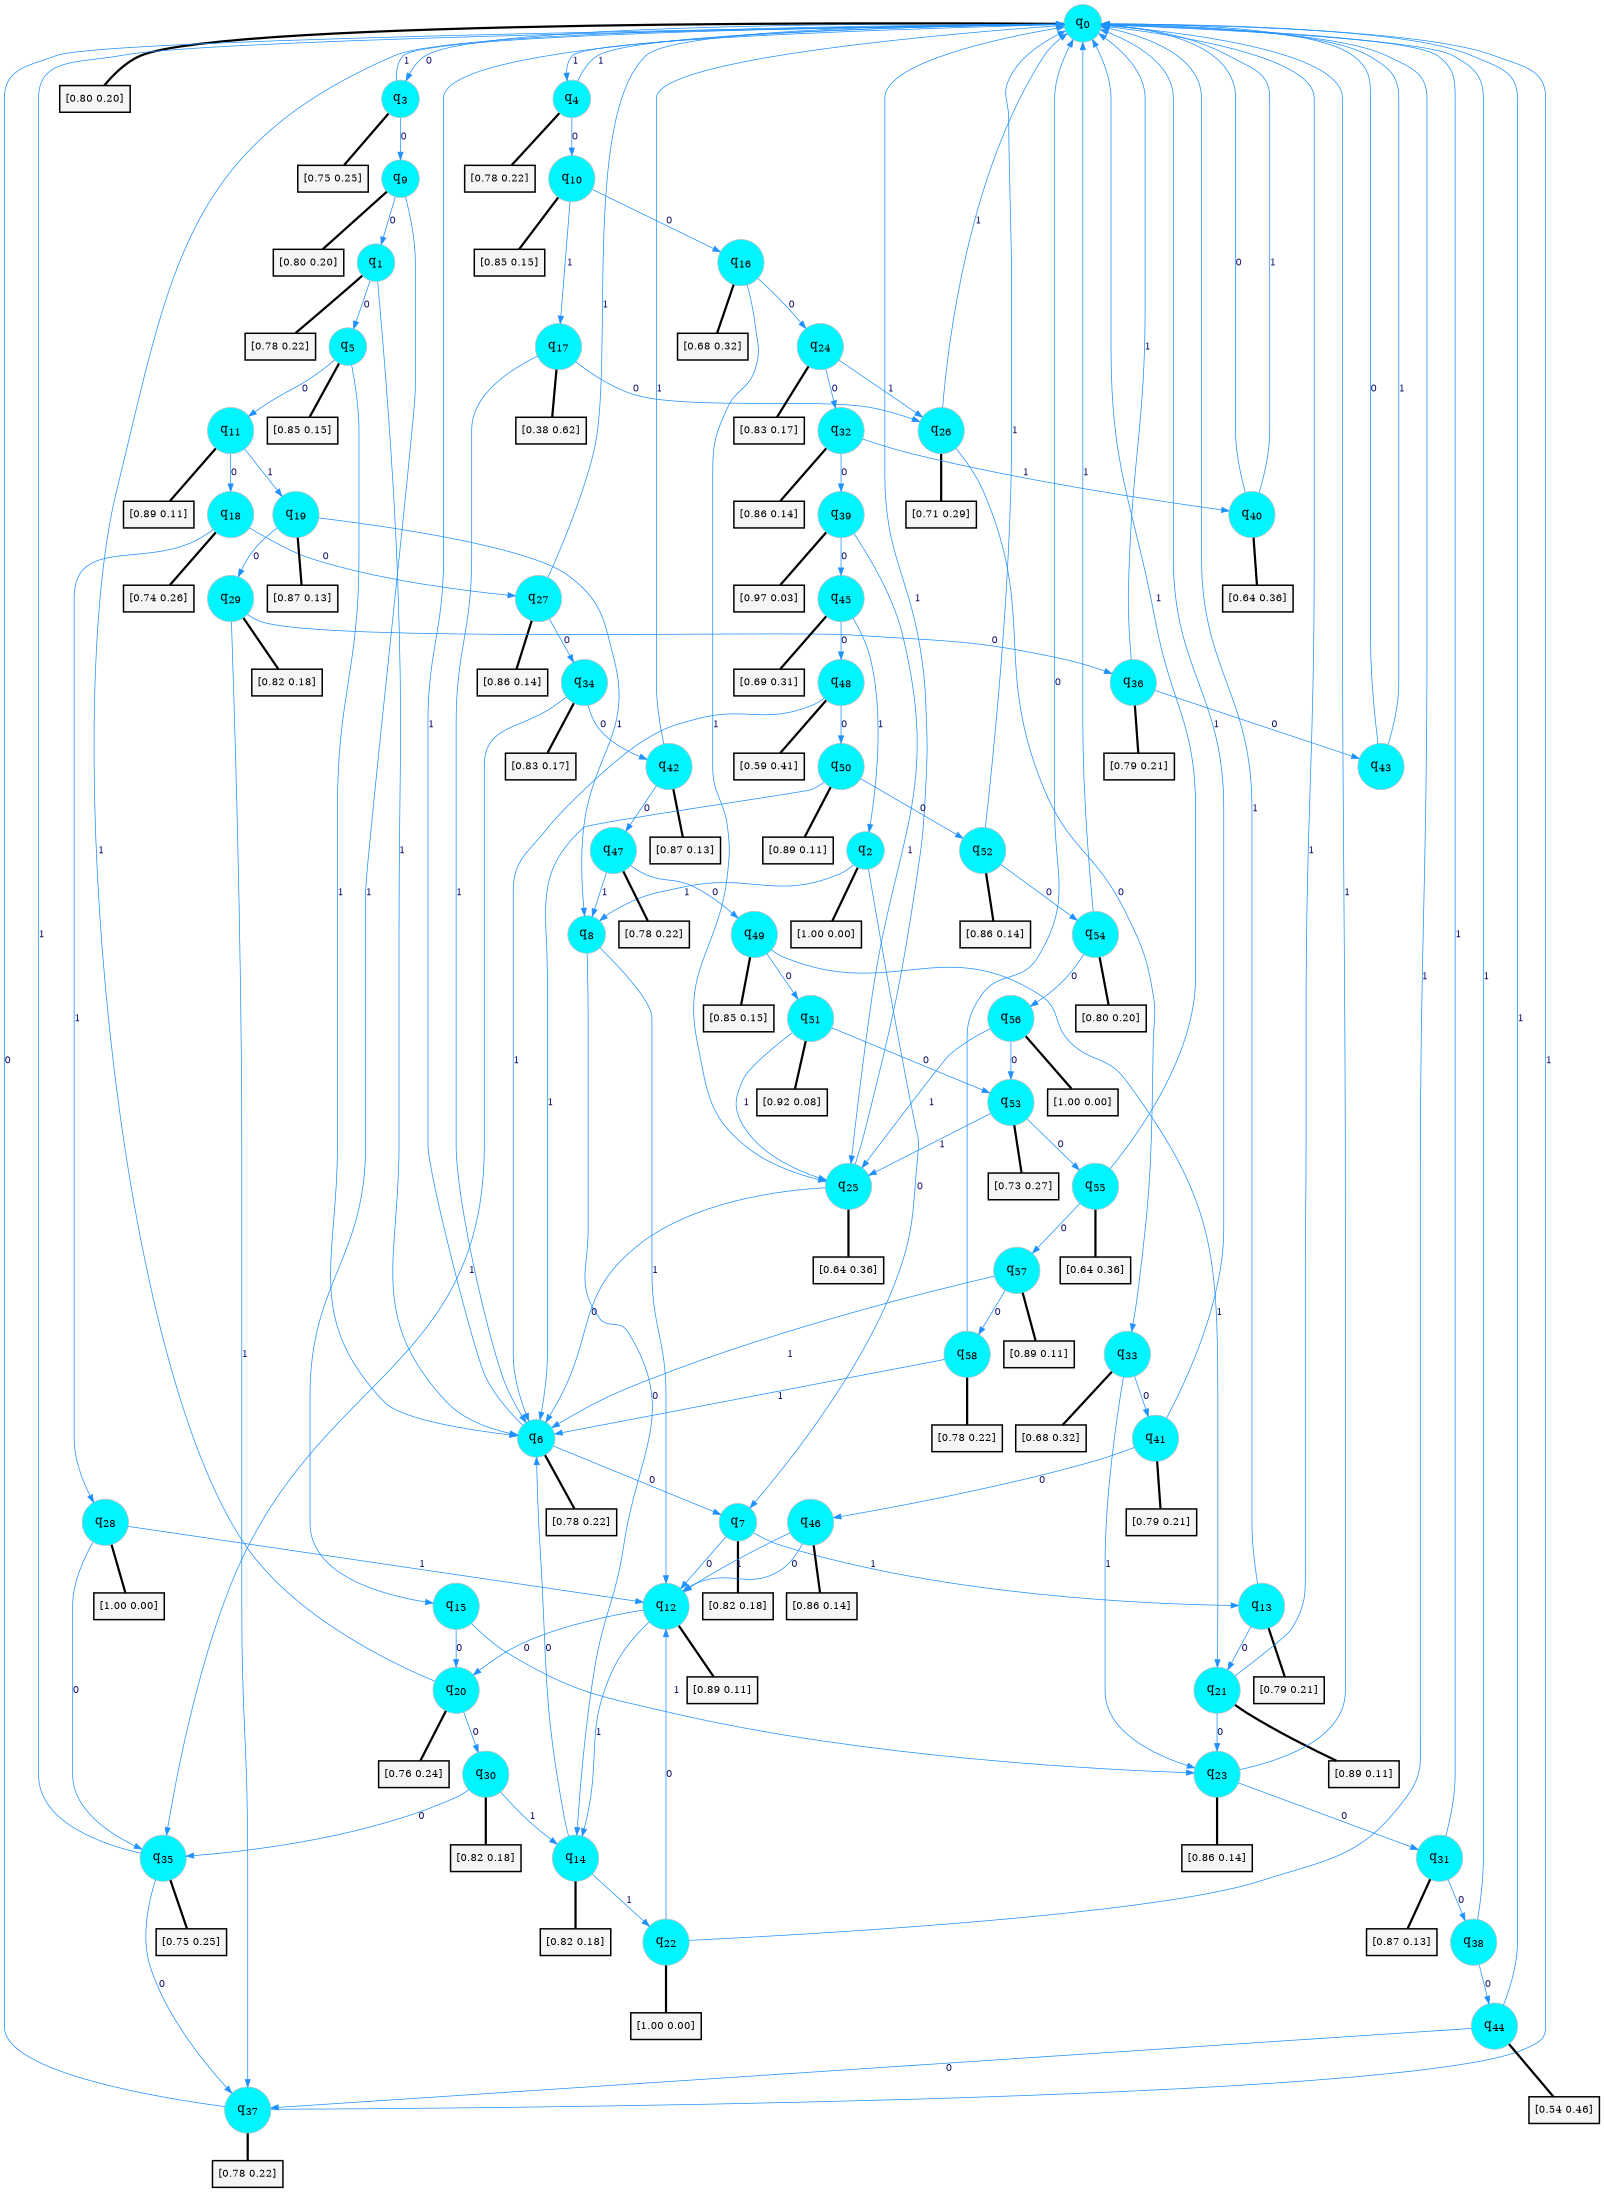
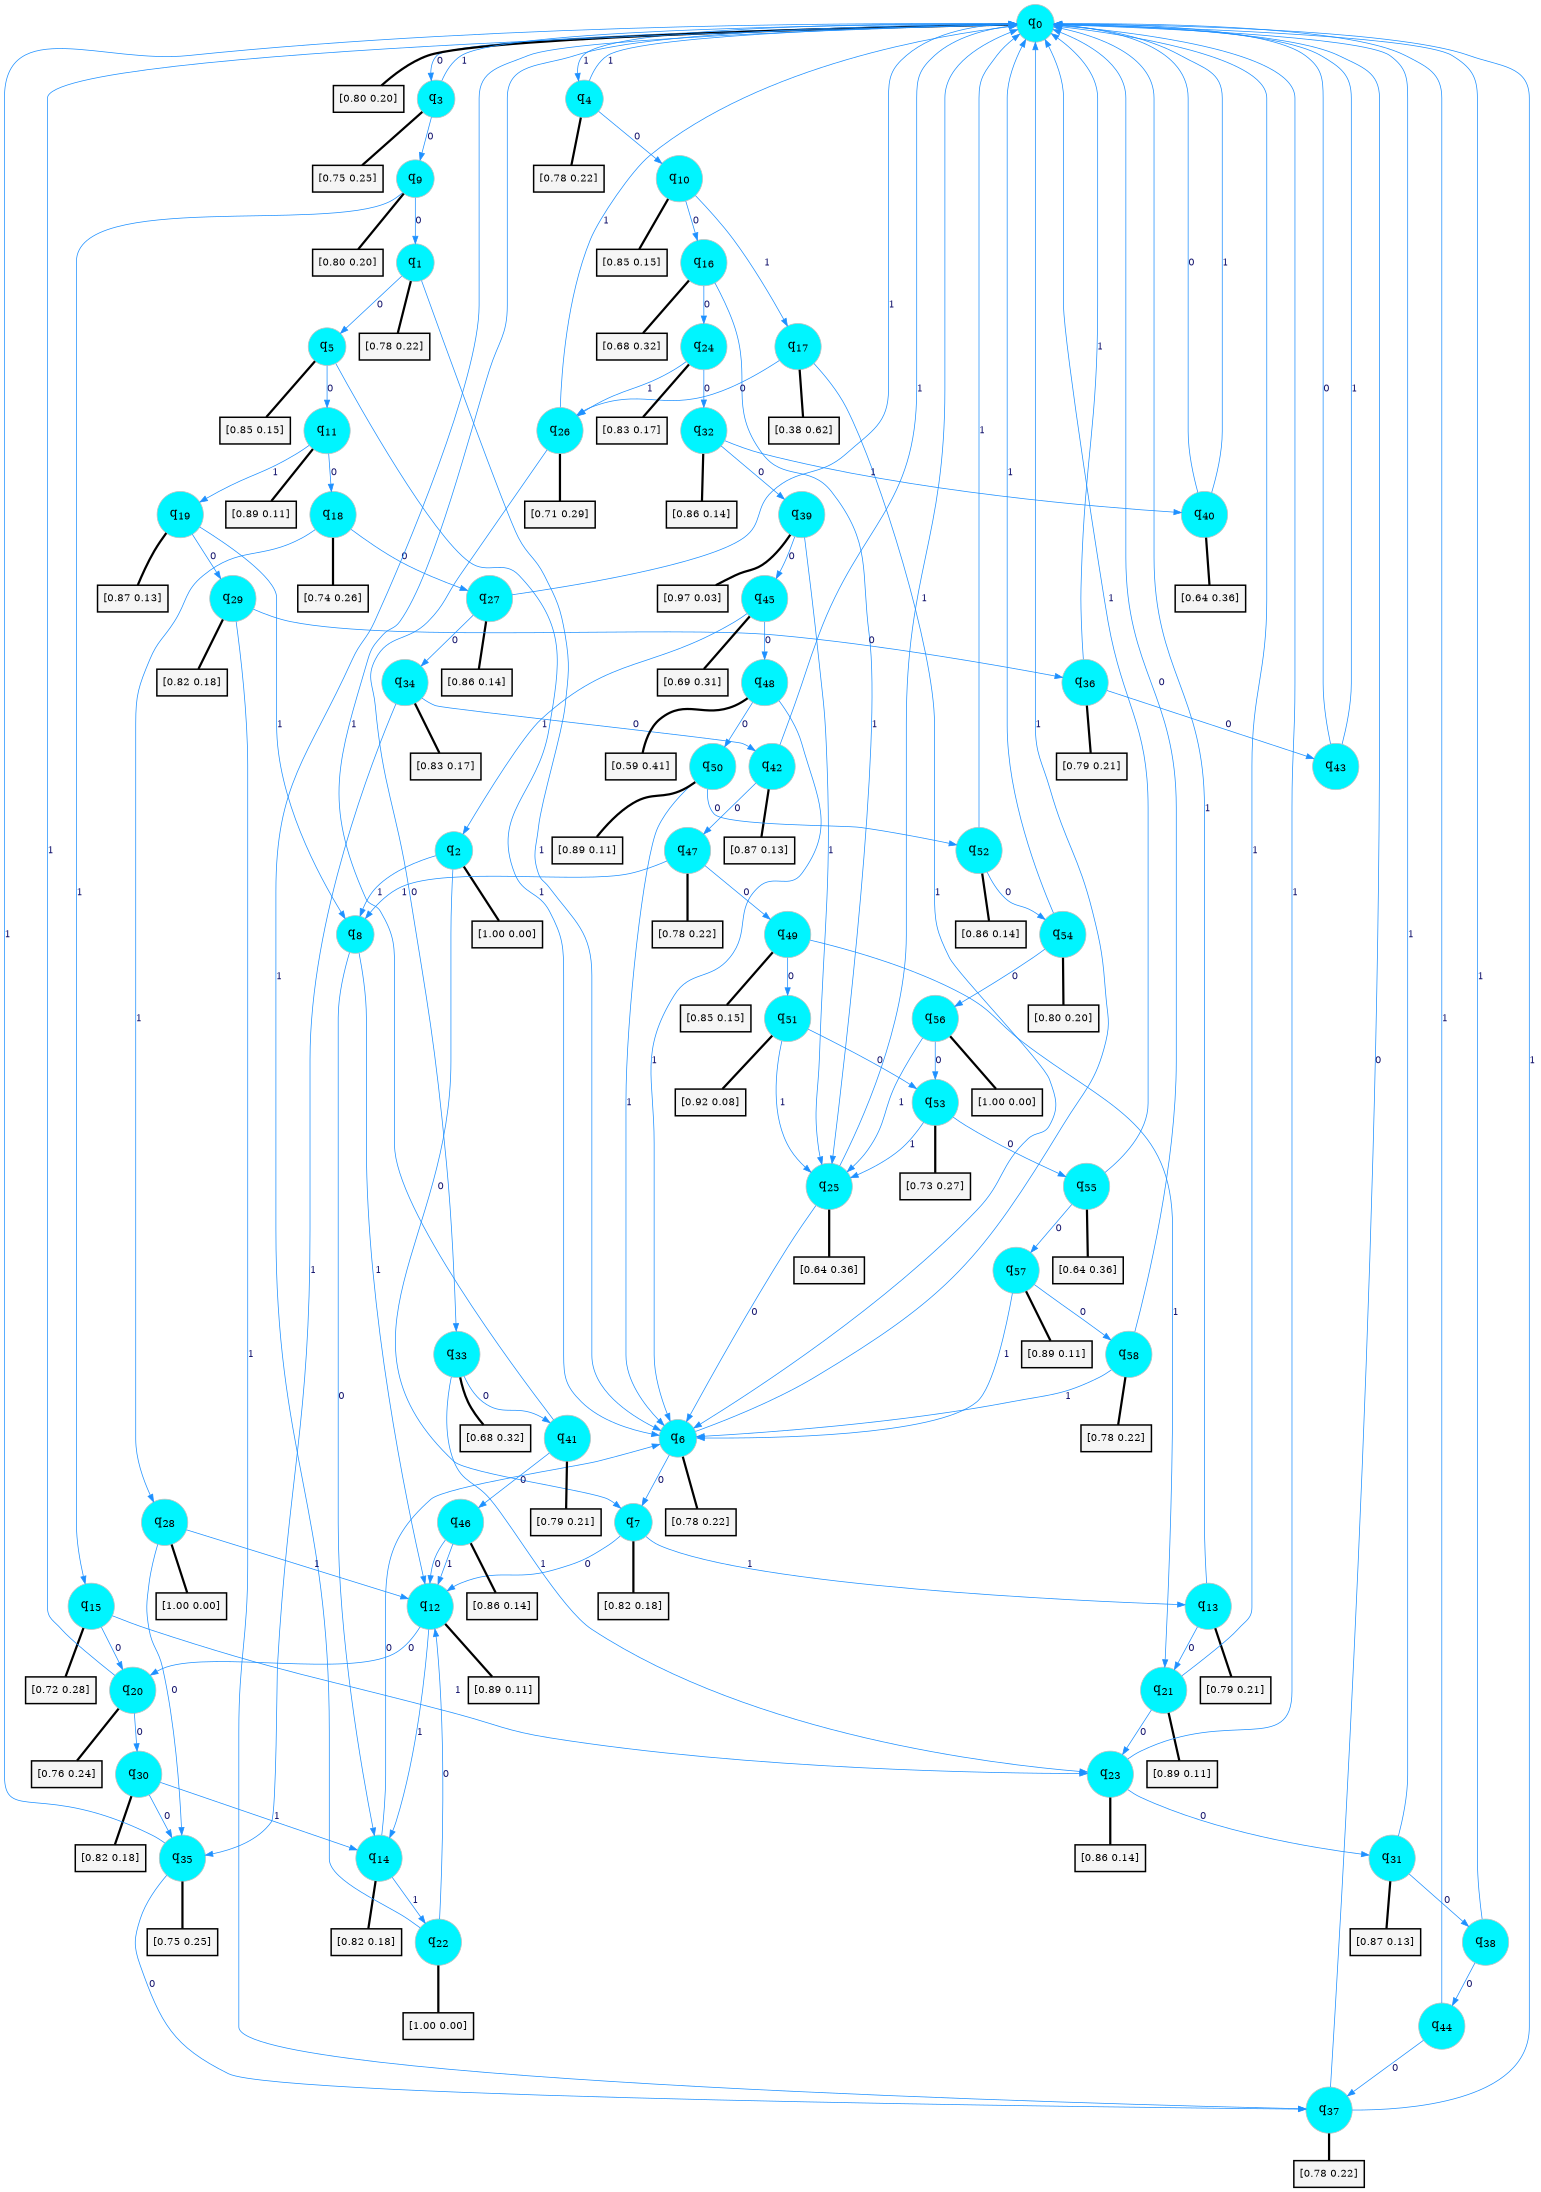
node "[0.72 0.28]": added
node "[0.54 0.46]": removed
